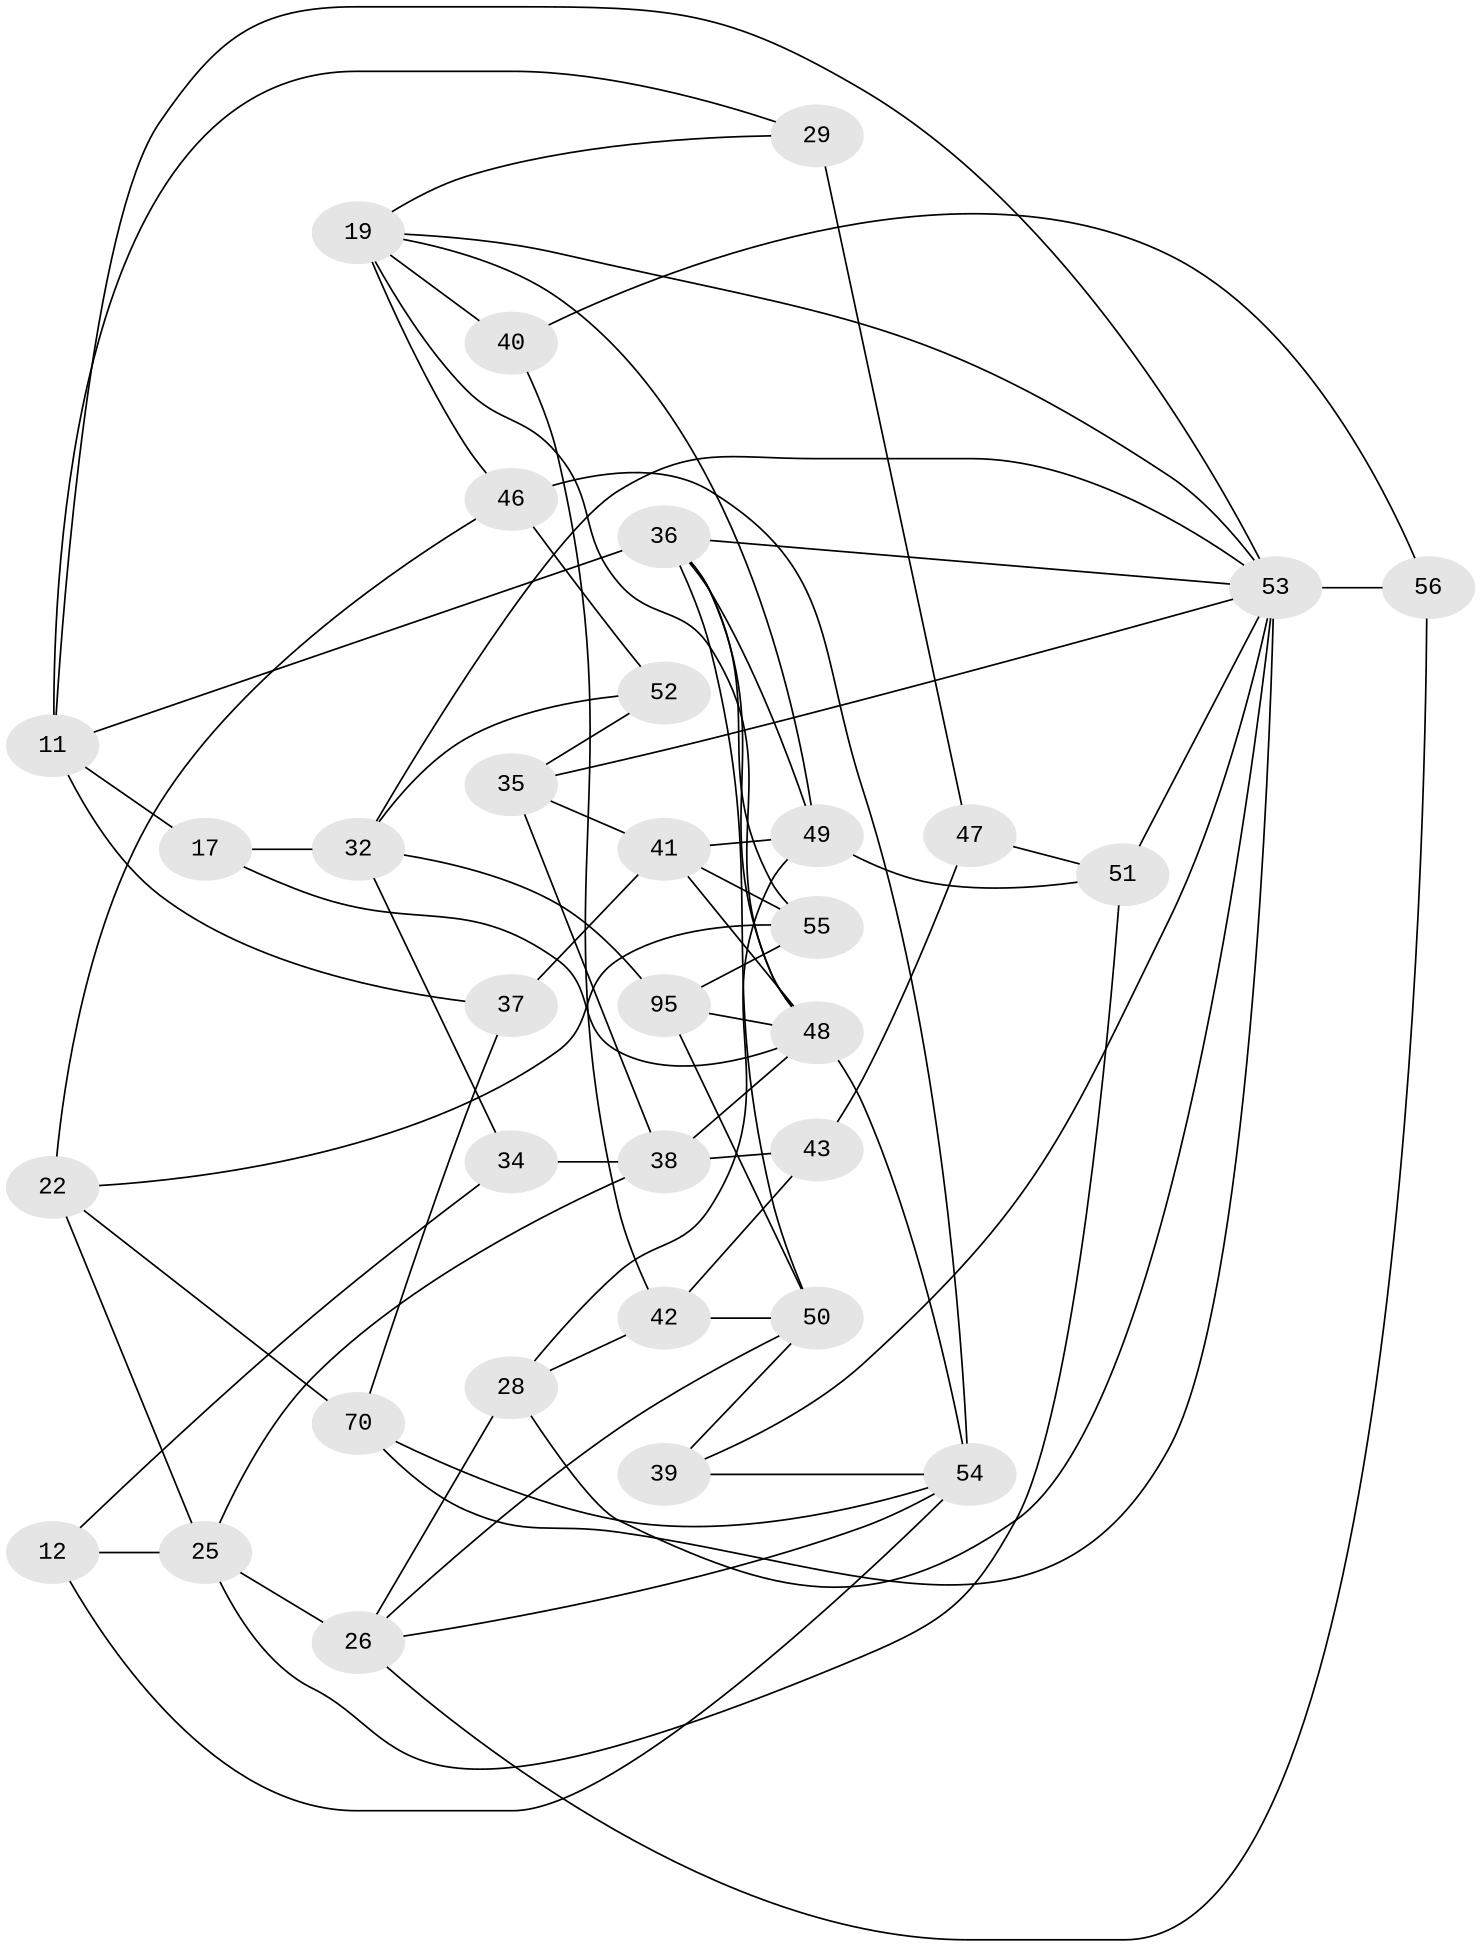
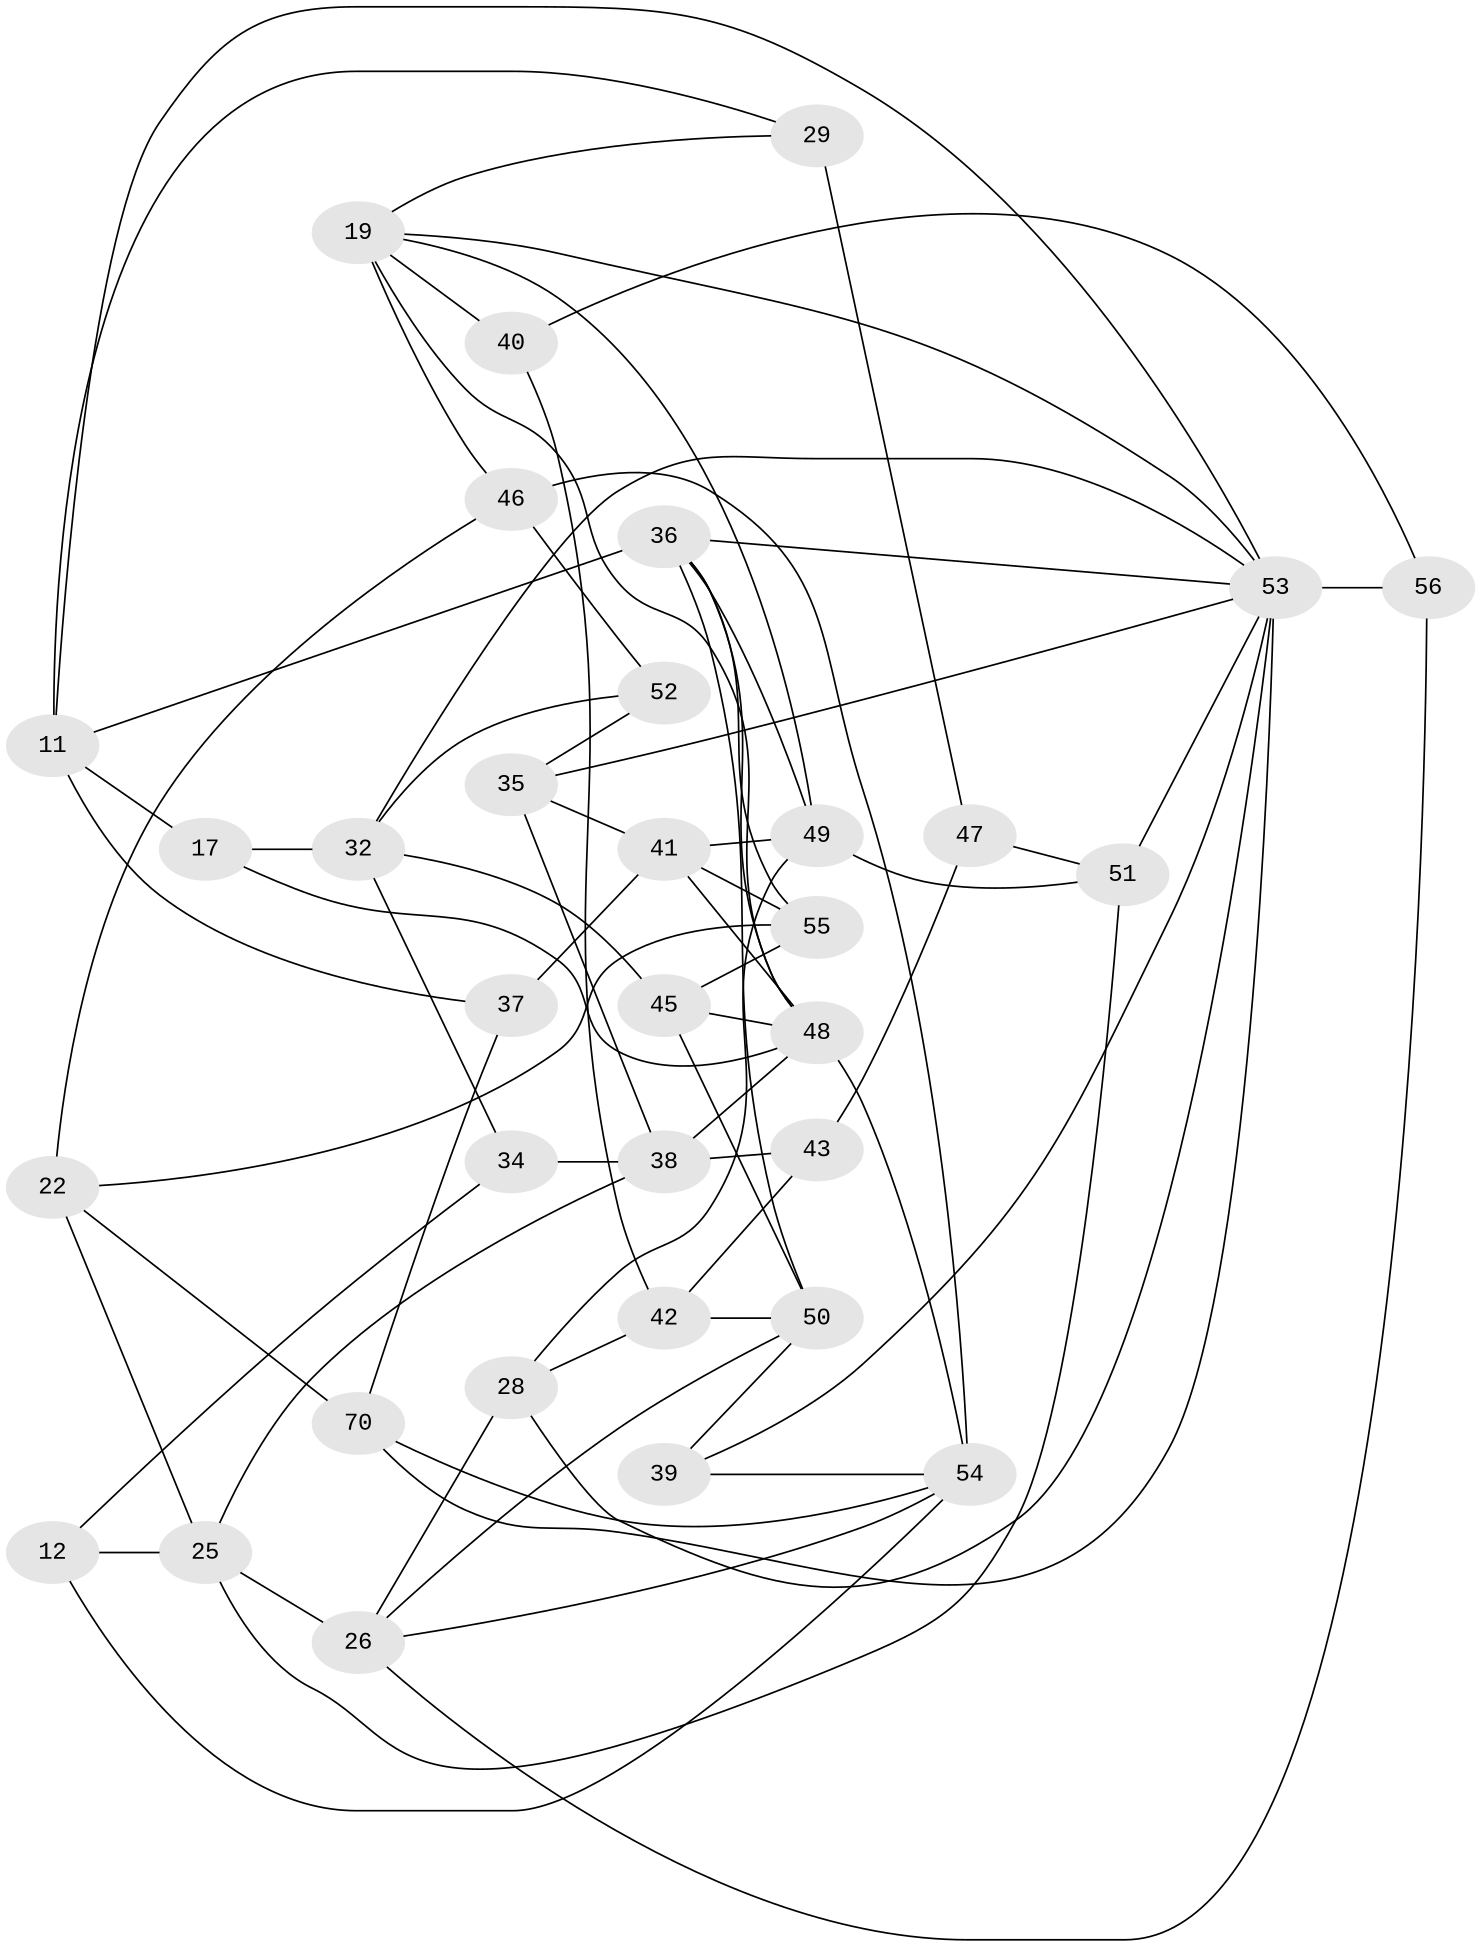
node "95": label "95" -> "45"
